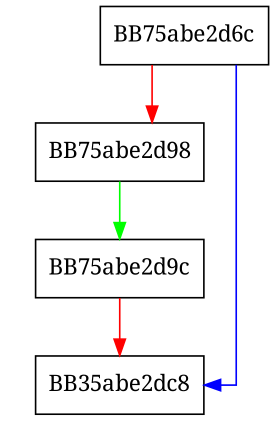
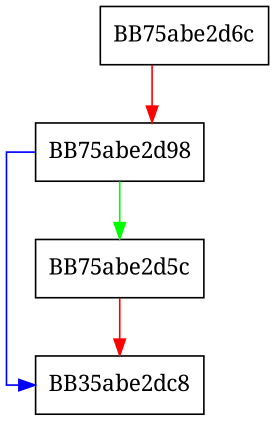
edge "BB75abe2d6c" -> "BB35abe2dc8": now "BB75abe2d98" -> "BB35abe2dc8"
node "BB75abe2d9c": label "BB75abe2d9c" -> "BB75abe2d5c"
